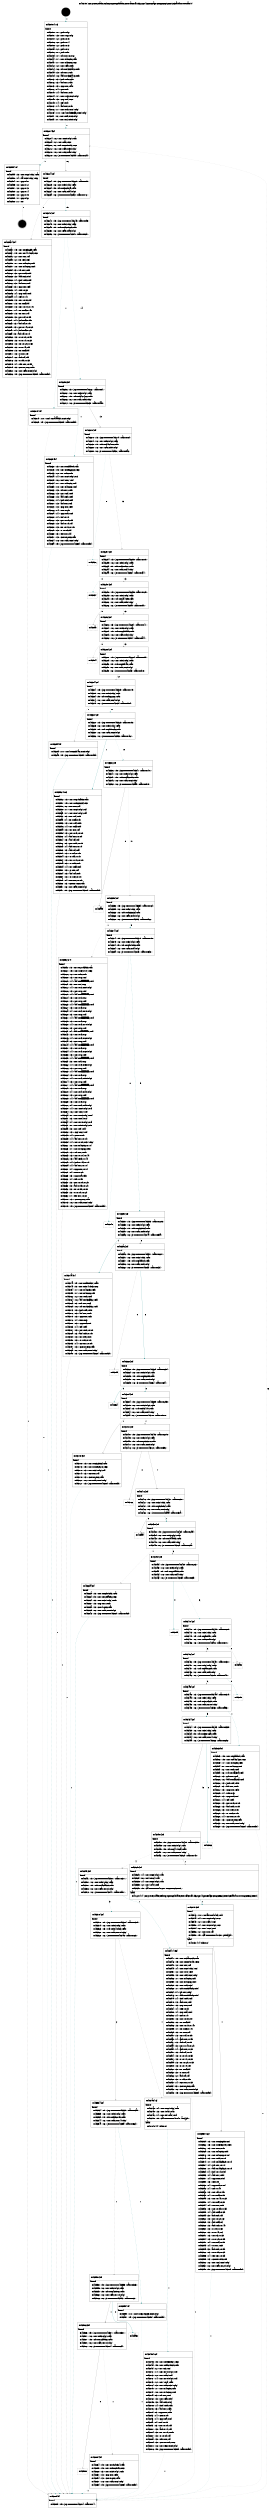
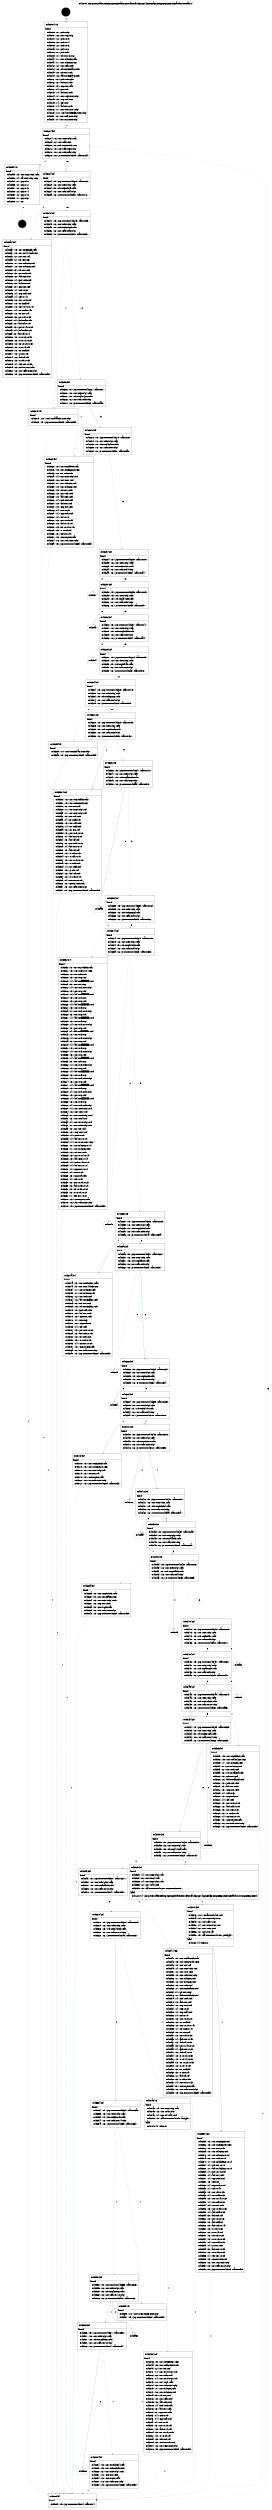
node "0x403b3c": removed
